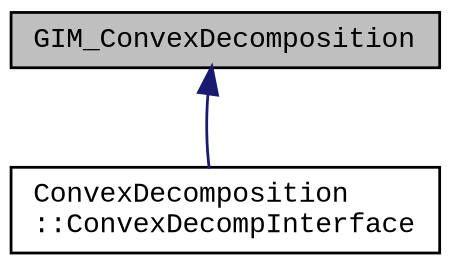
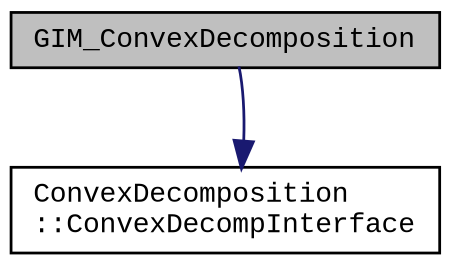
edge "ConvexDecomposition ::ConvexDecompInterface" -> "GIM_ConvexDecomposition": reversed
